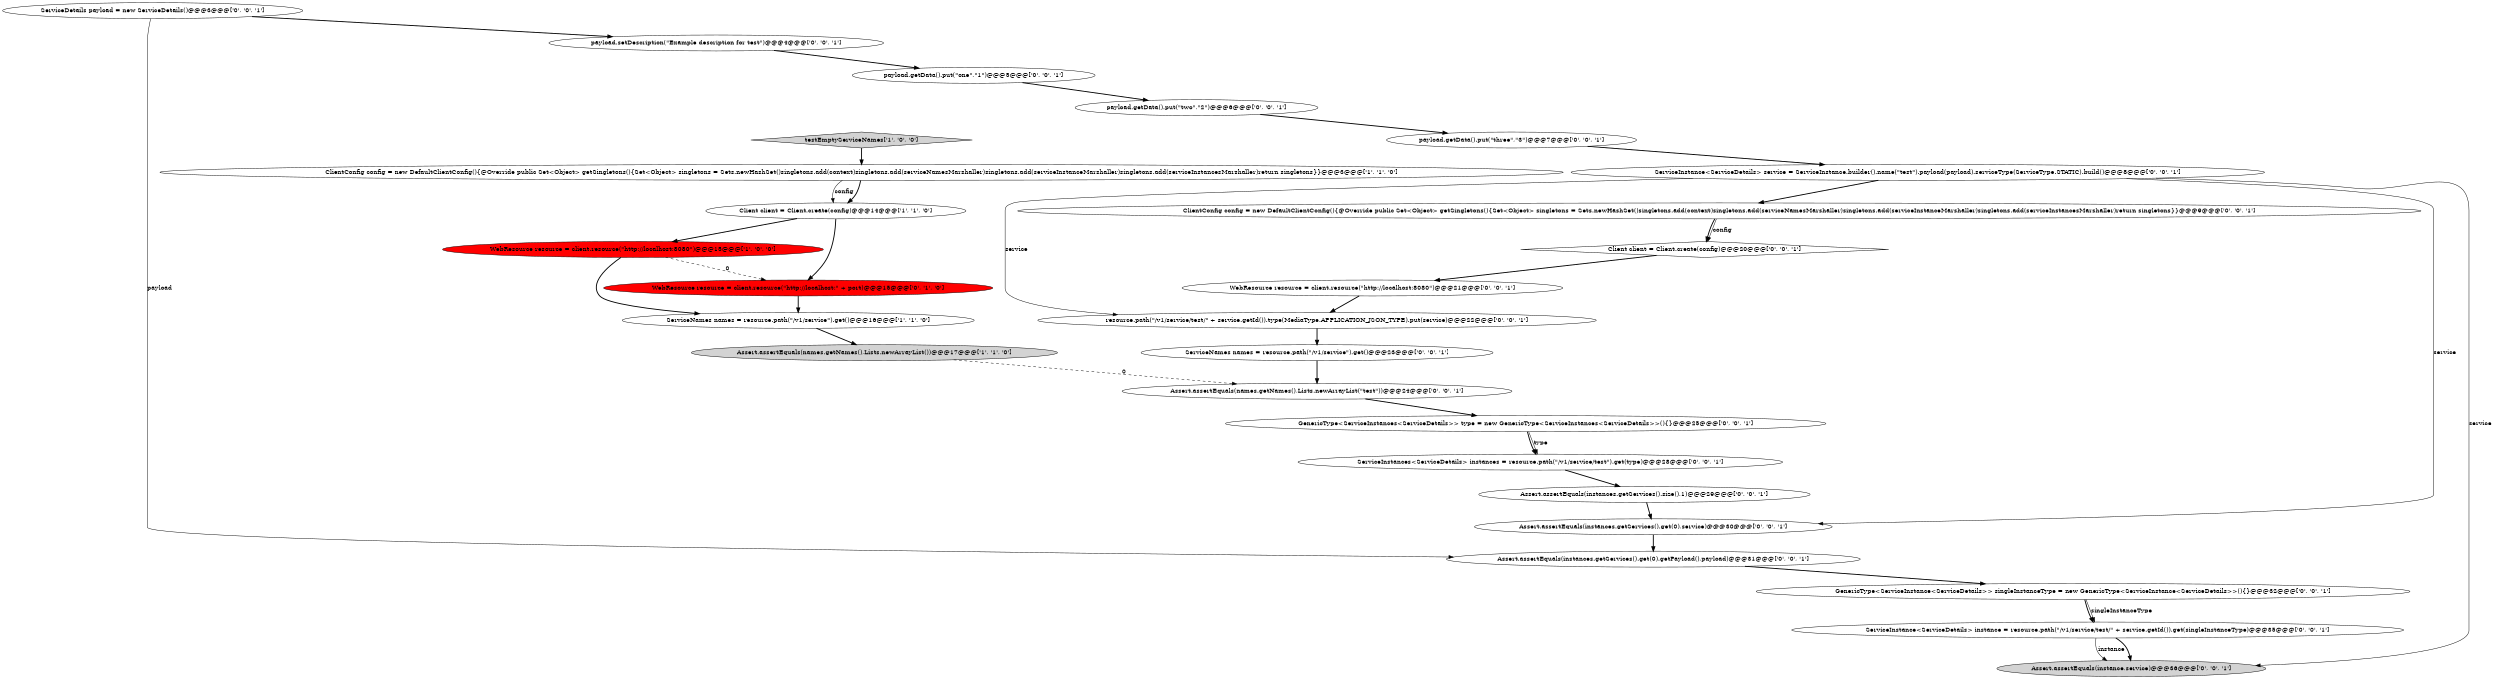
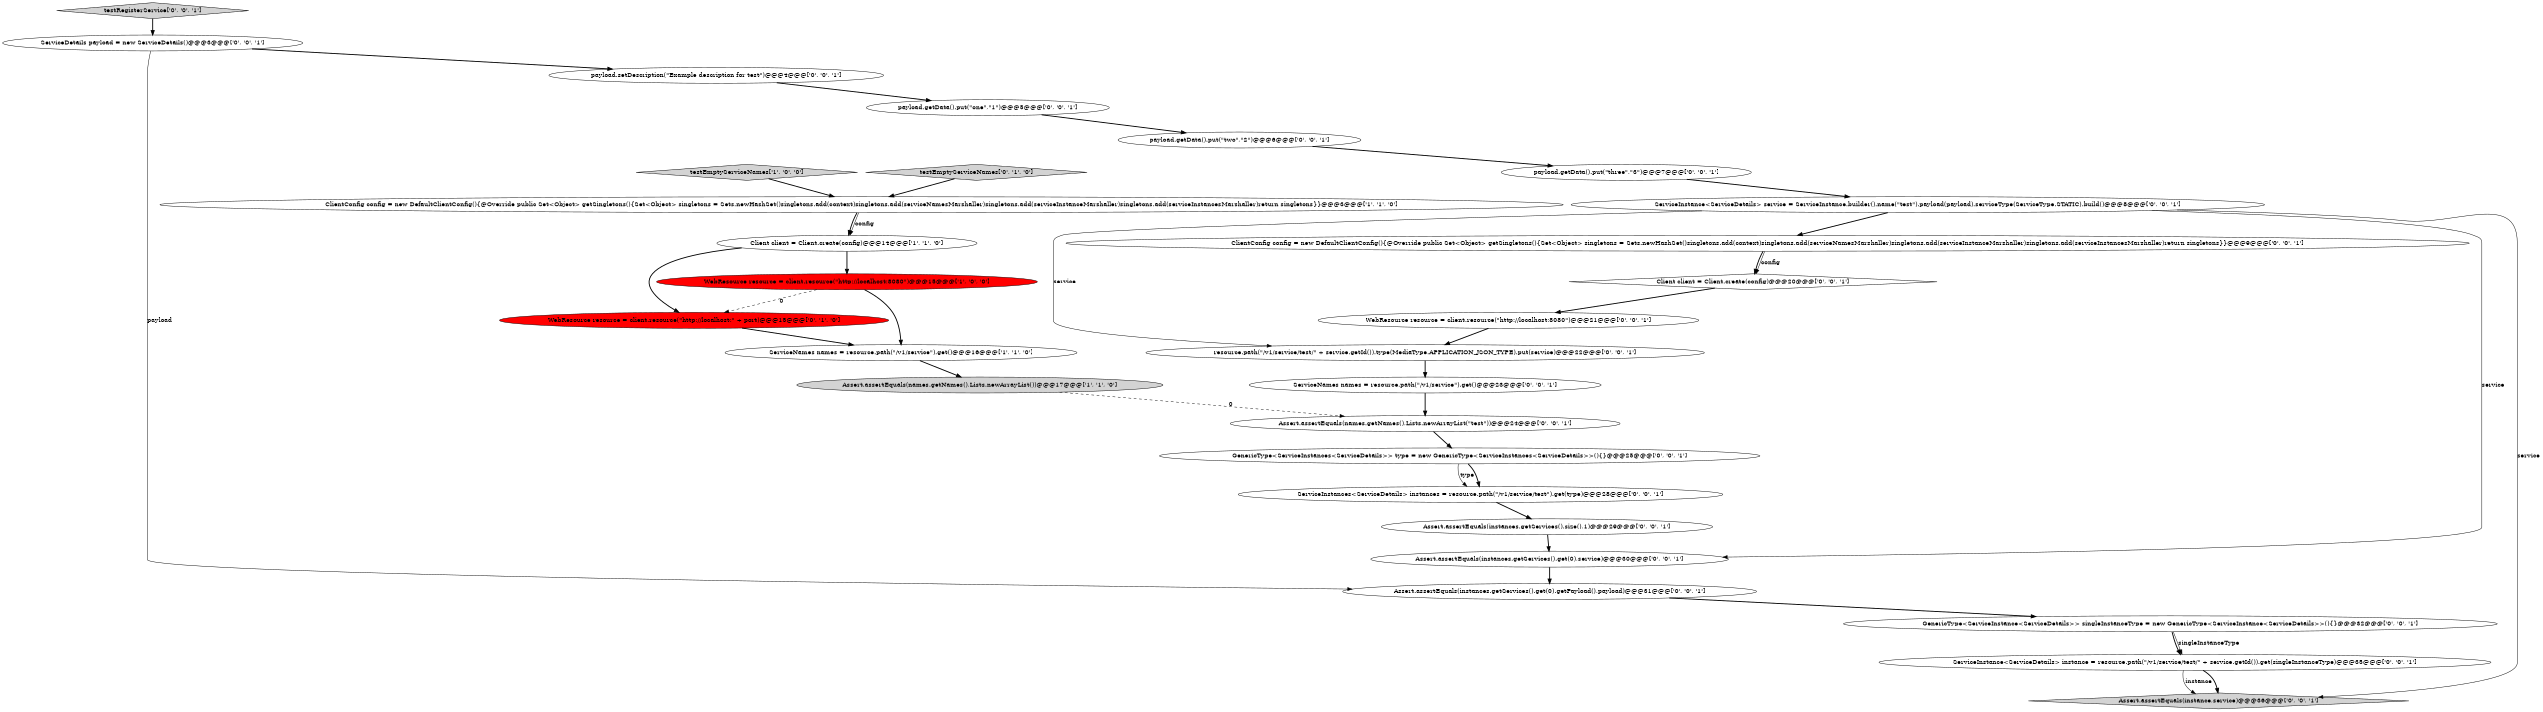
node "testRegisterService['0', '0', '1']": added
node "testEmptyServiceNames['0', '1', '0']": added
node "Assert.assertEquals(instance,service)@@@36@@@['0', '0', '1']": shape ellipse -> diamond
